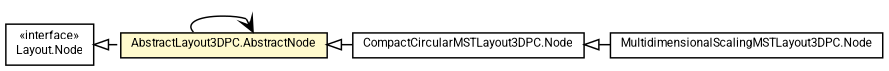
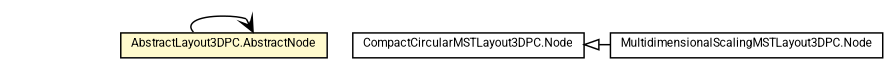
node "Layout.Node": removed
edge "CompactCircularMSTLayout3DPC.Node" -> "AbstractLayout3DPC.AbstractNode": removed
